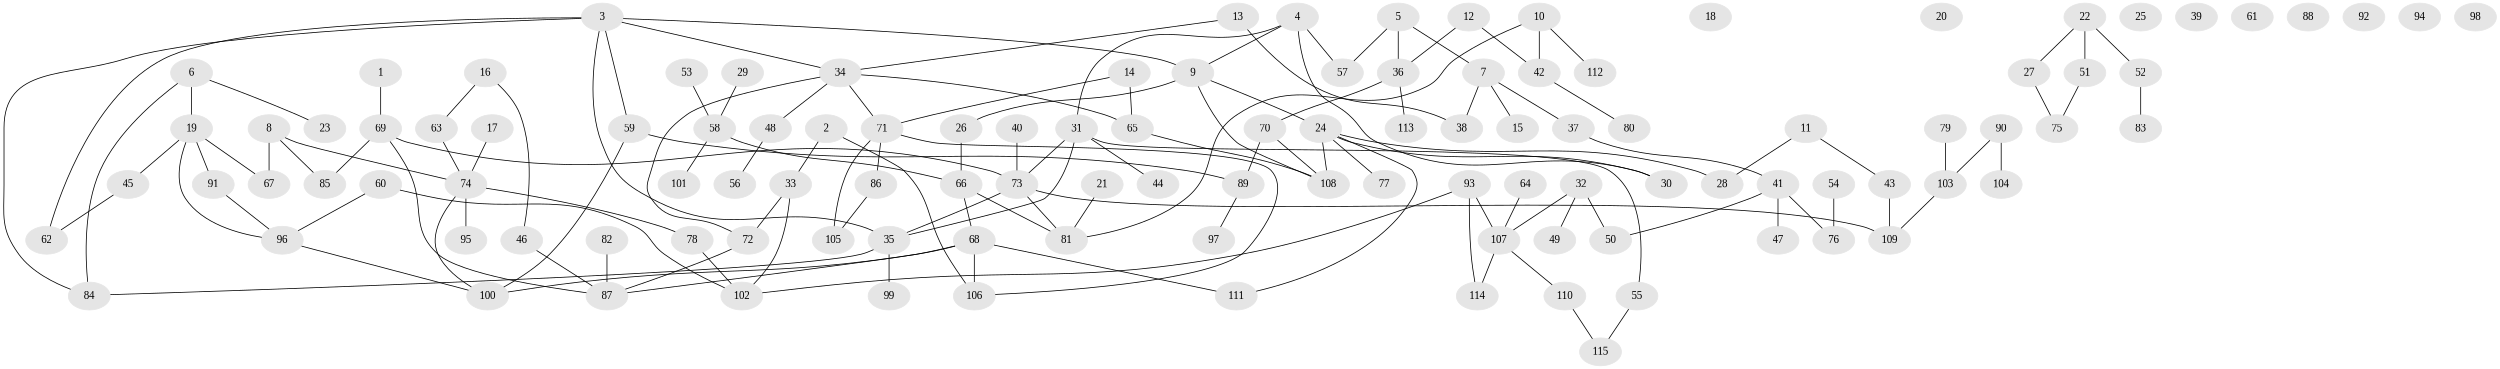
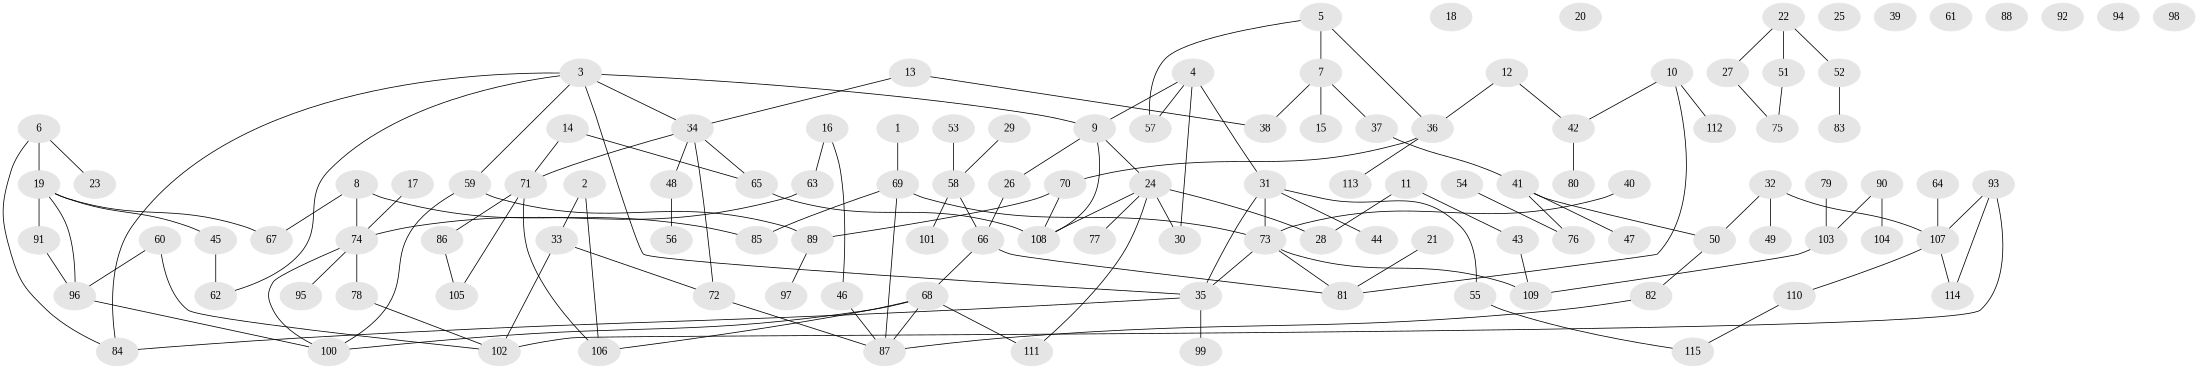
edge "50" -- "82": added
